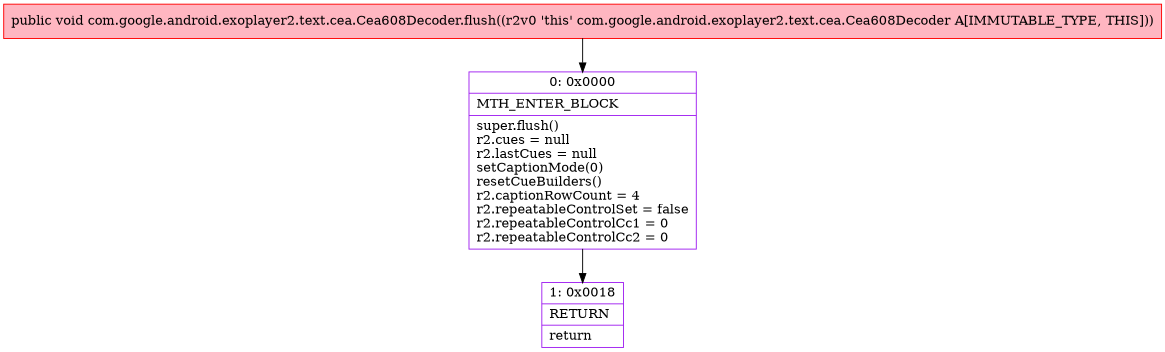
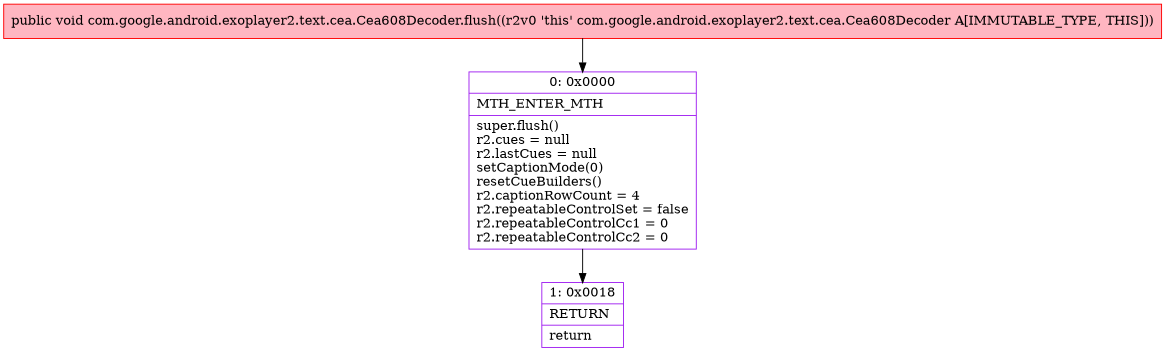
node "0: 0x0000": text "MTH_ENTER_BLOCK" -> "MTH_ENTER_MTH"
